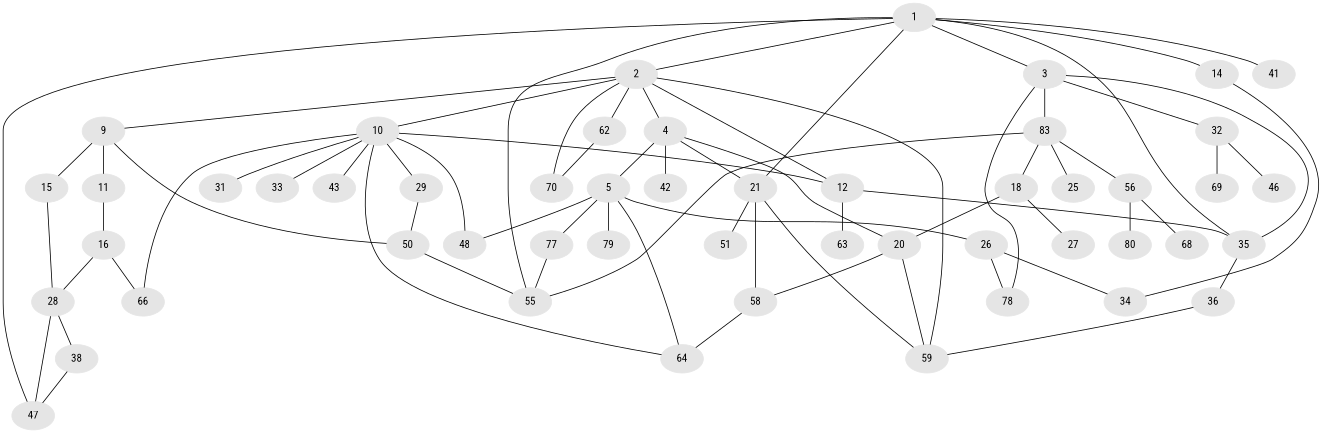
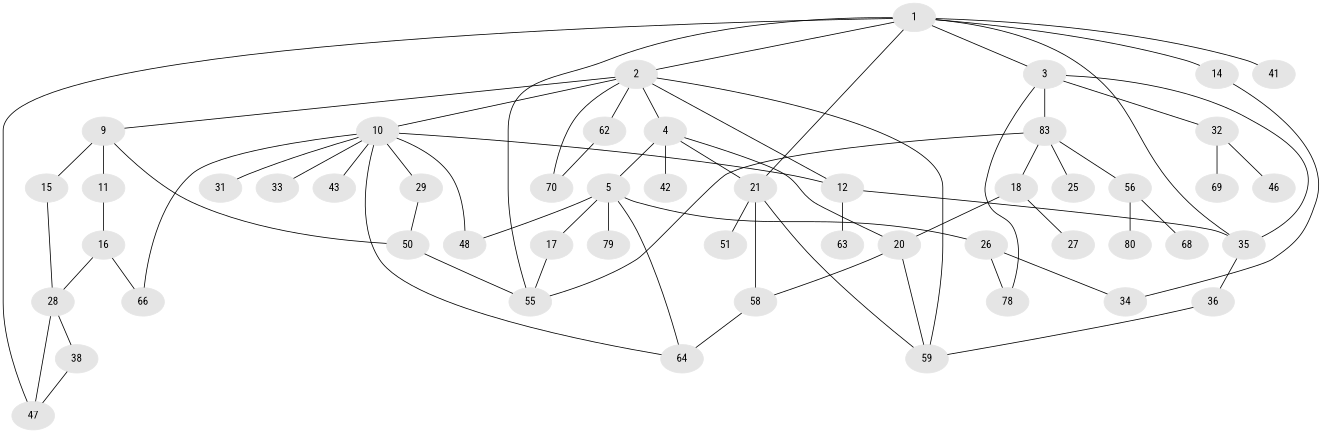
node "77": label "77" -> "17"
